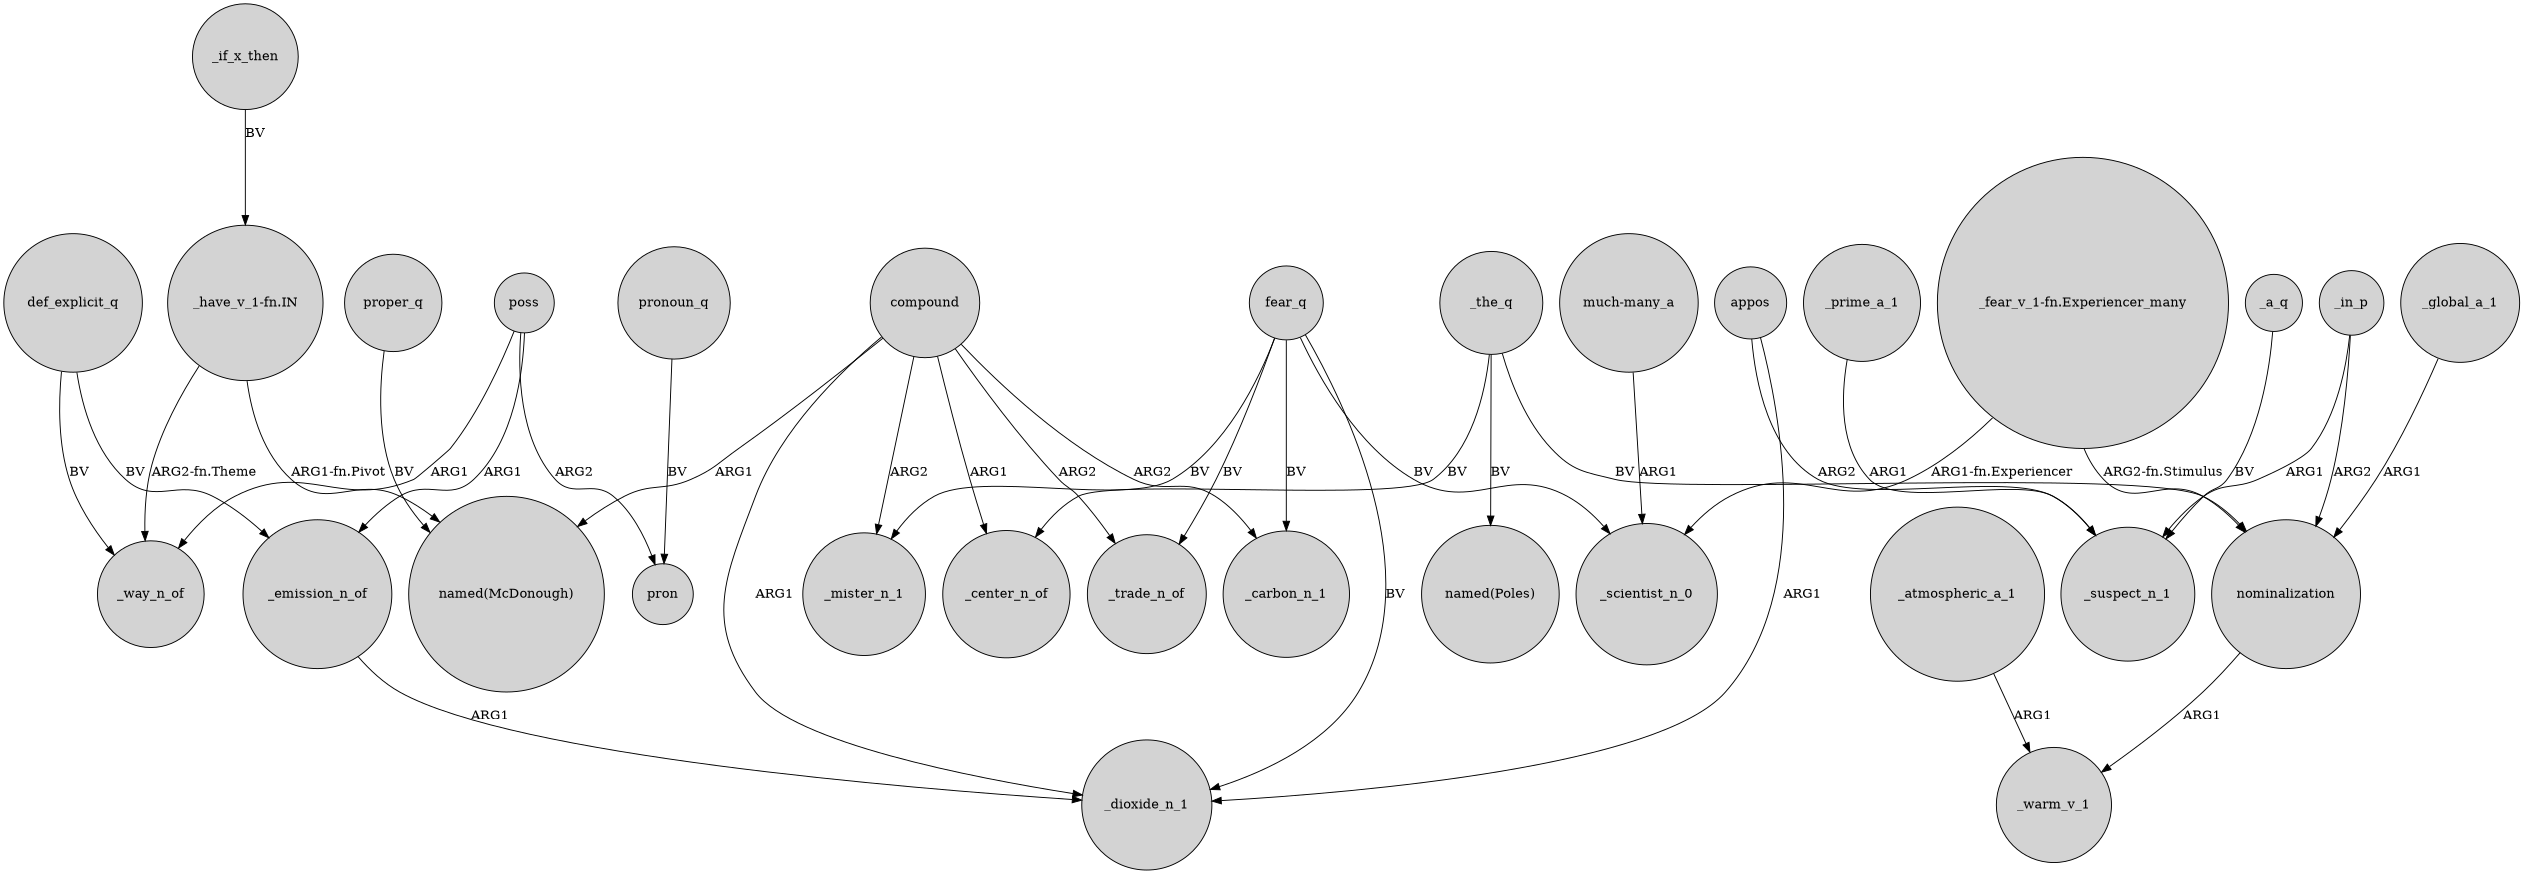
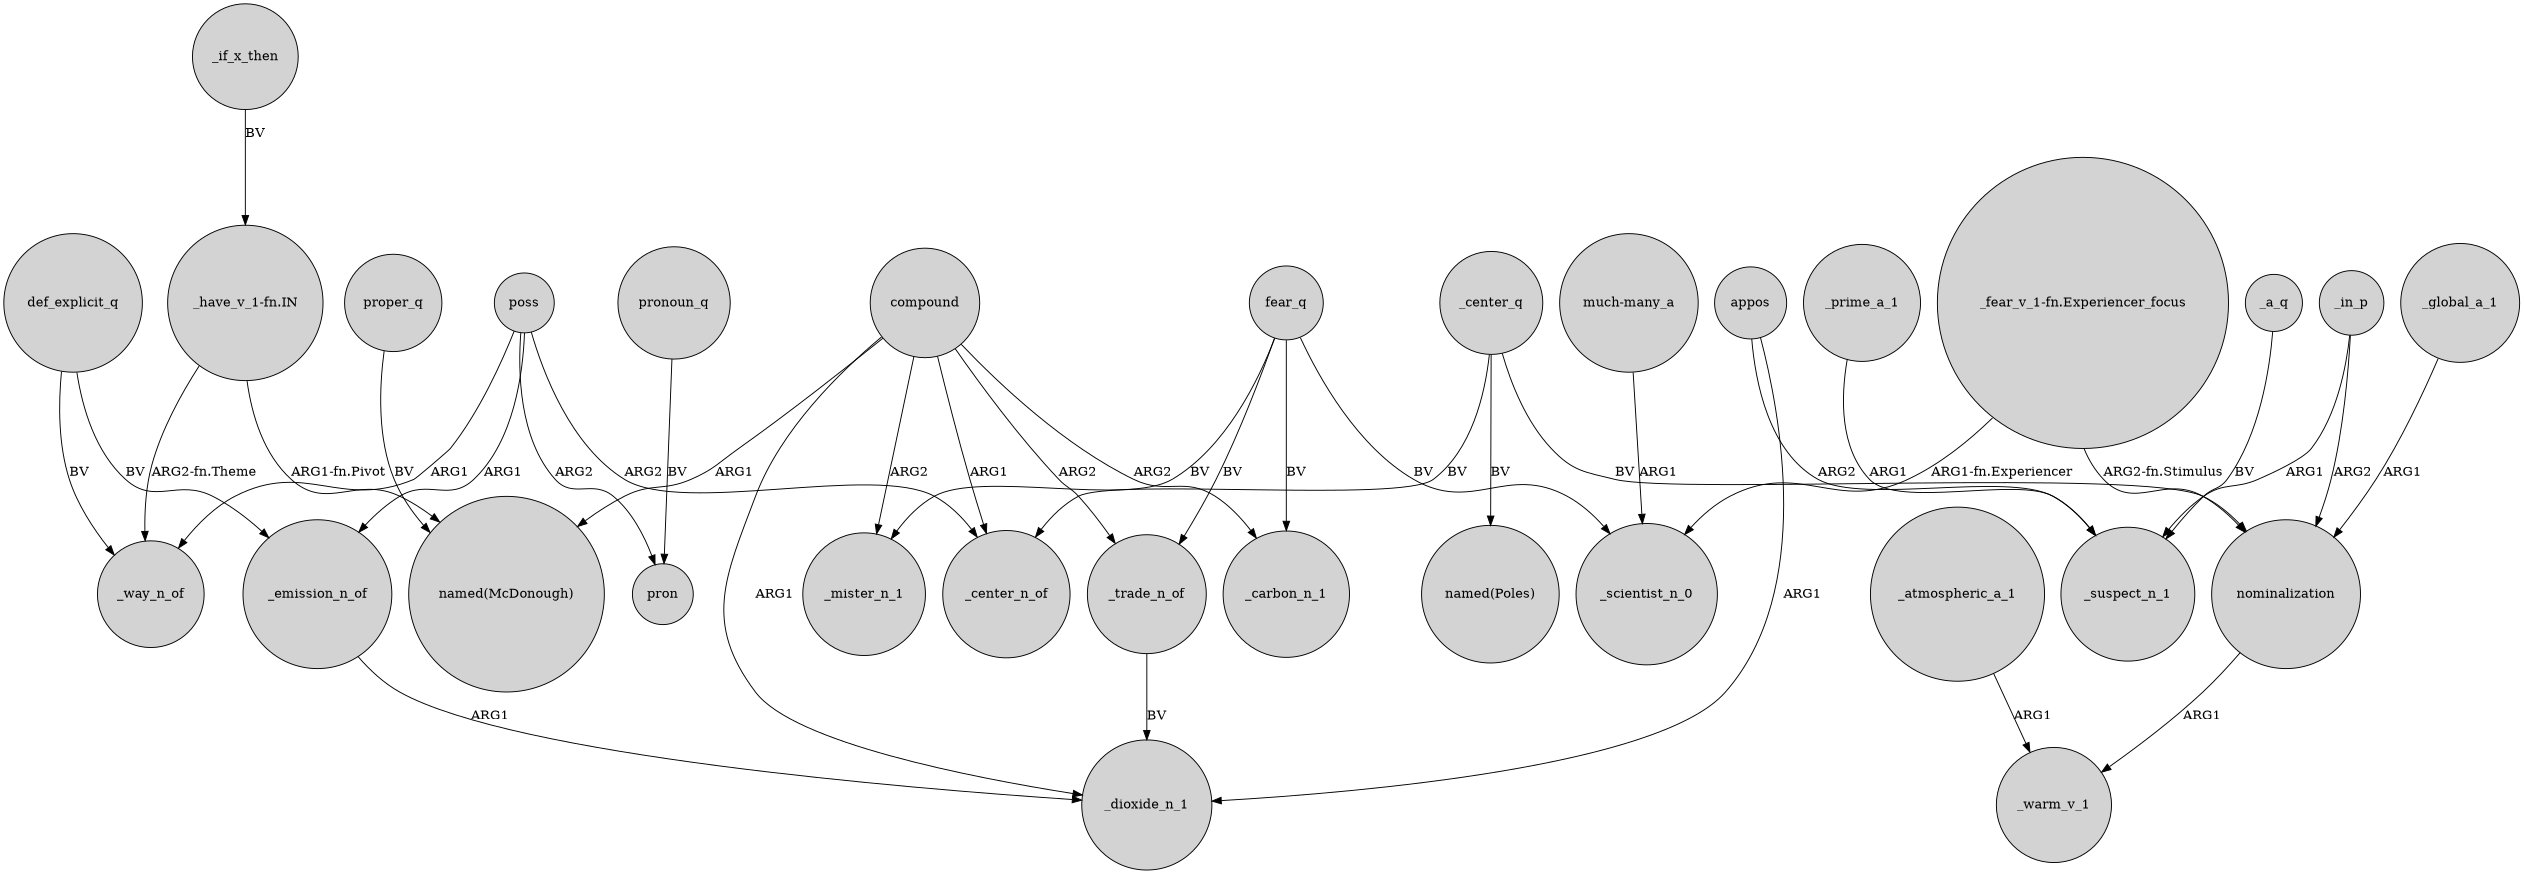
node "_the_q": label "_the_q" -> "_center_q"
node "_fear_v_1-fn.Experiencer_many": label "_fear_v_1-fn.Experiencer_many" -> "_fear_v_1-fn.Experiencer_focus"
edge "poss" -> "_center_n_of": added, label "ARG2"
edge "fear_q" -> "_dioxide_n_1": now "_trade_n_of" -> "_dioxide_n_1"
